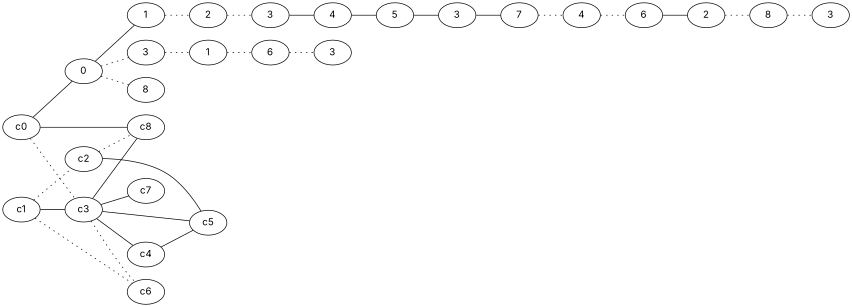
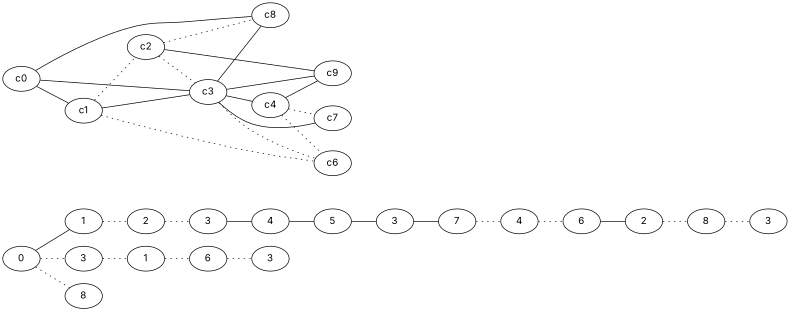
edge "c2" -- "c3": added
edge "0" -- "c0": now "c1" -- "c0"
edge "c4" -- "c7": added
edge "c4" -- "c6": added
edge "c0" -- "c3": style dotted -> solid
node "c5": label "c5" -> "c9"
